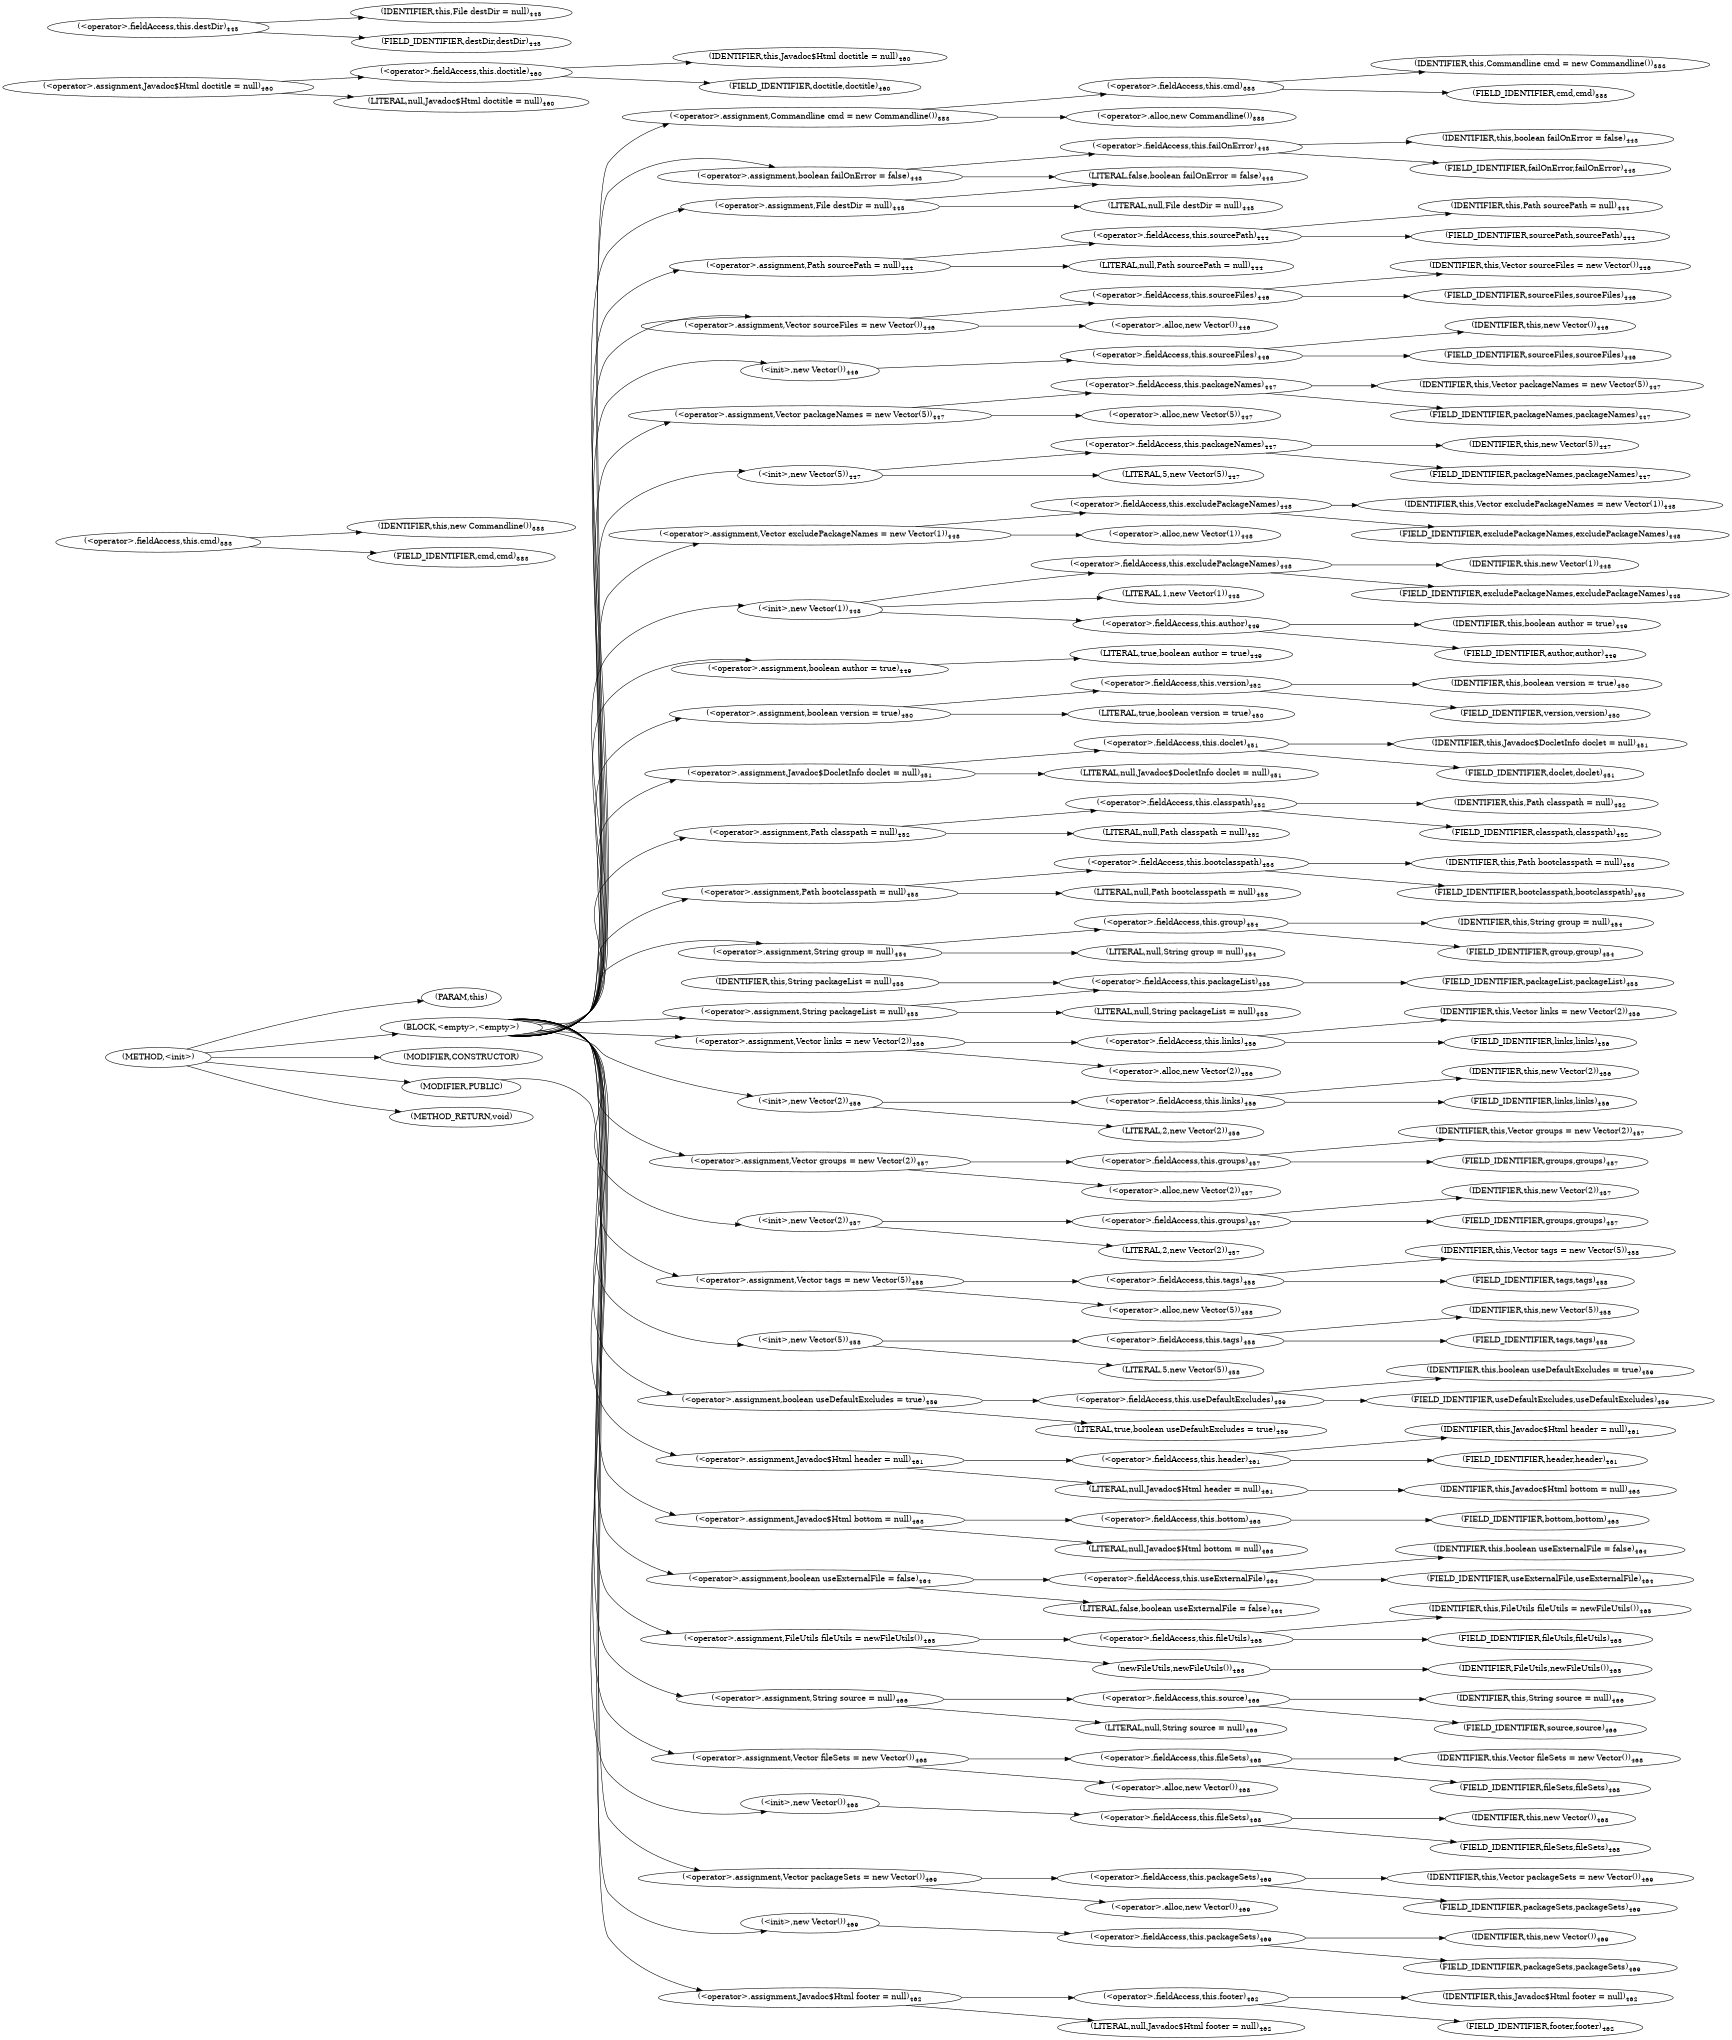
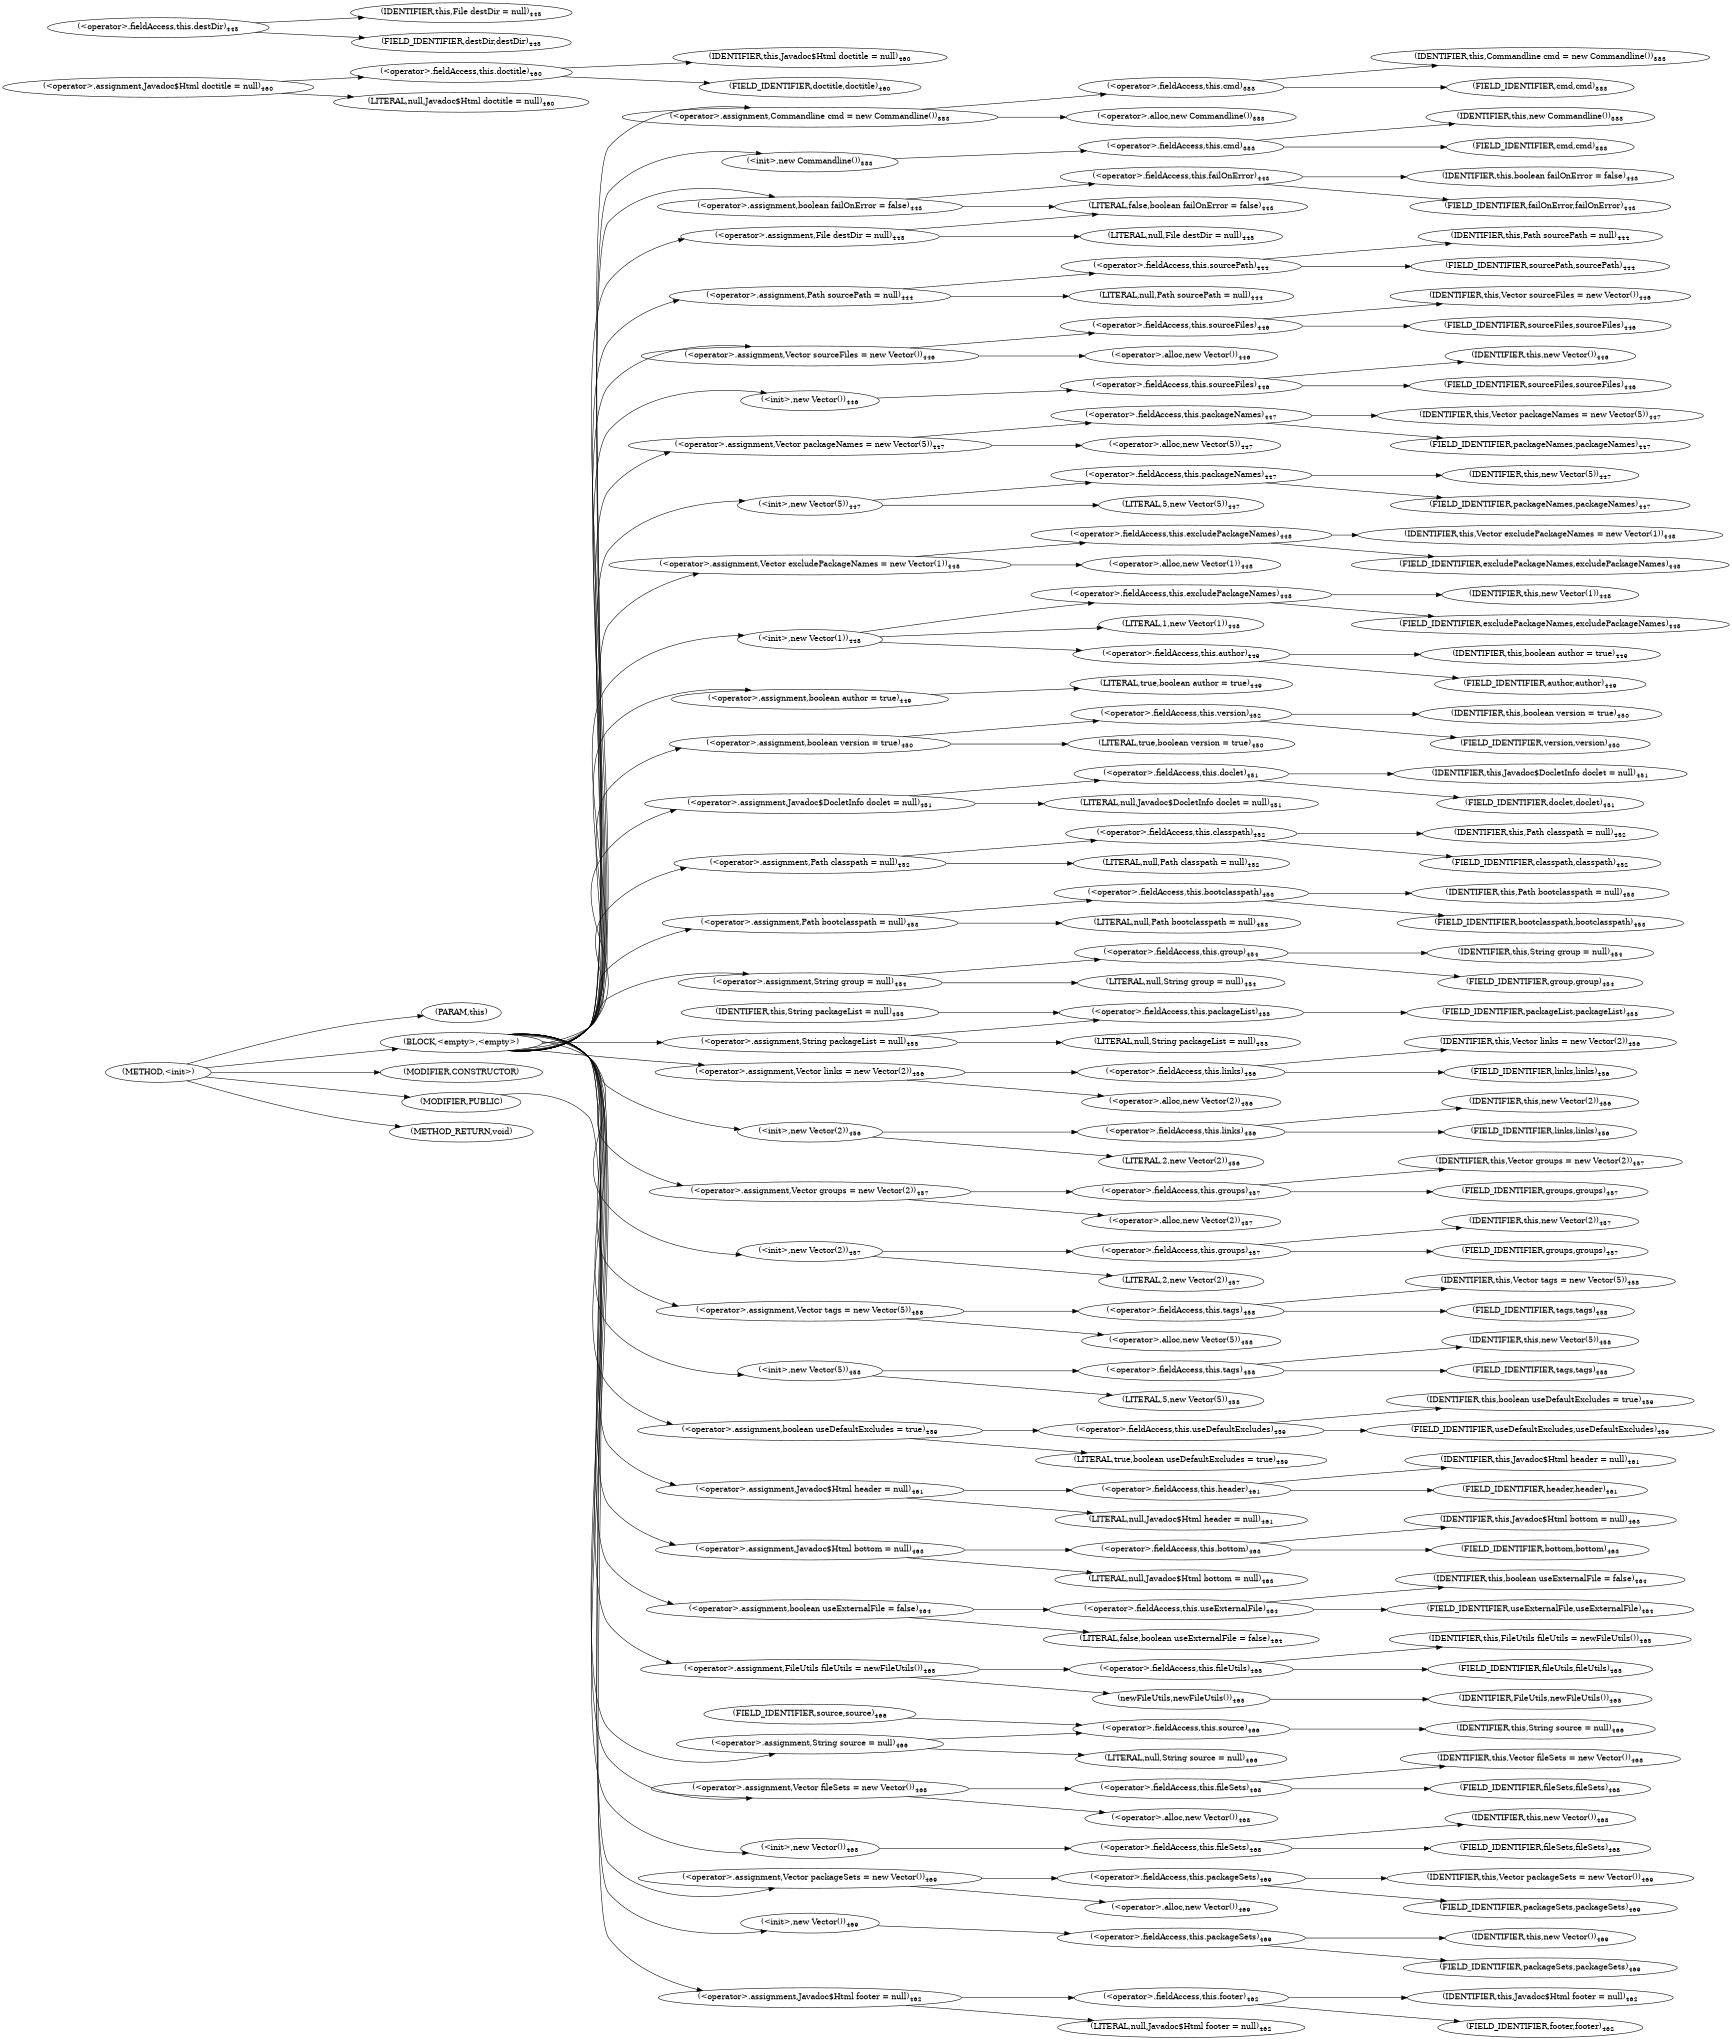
node "(<init>,new Commandline())": added
edge "(LITERAL,null,Javadoc$Html header = null)" -> "(IDENTIFIER,this,Javadoc$Html bottom = null)": now "(<operator>.fieldAccess,this.bottom)" -> "(IDENTIFIER,this,Javadoc$Html bottom = null)"
edge "(<operator>.fieldAccess,this.source)" -> "(FIELD_IDENTIFIER,source,source)": reversed
